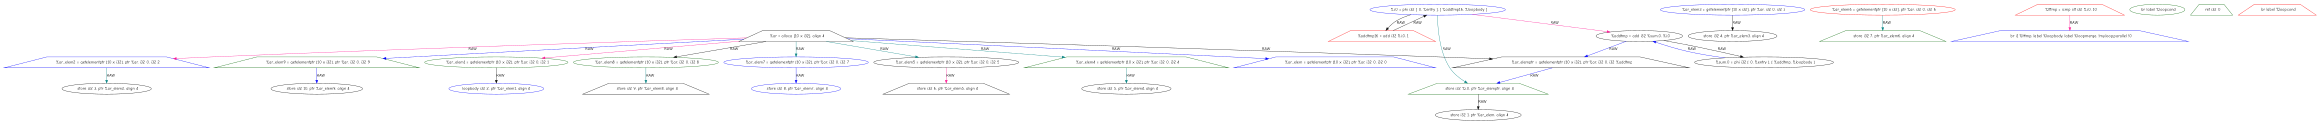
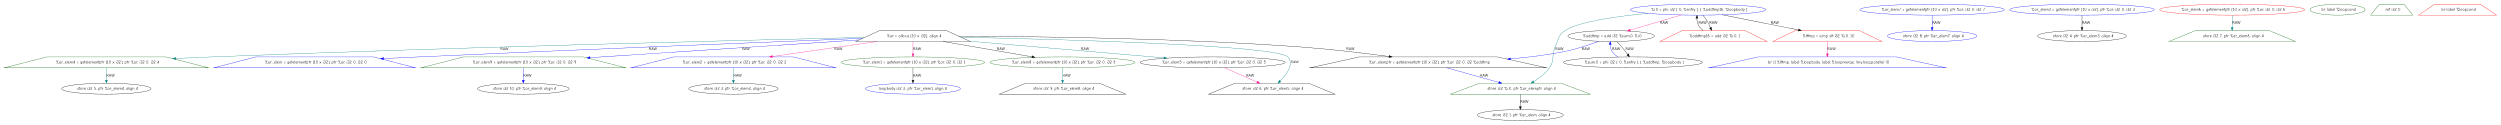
edge "%i.0 = phi i32 [ 0, %entry ], [ %addtmp16, %loopbody ]" -> "%lttmp = icmp slt i32 %i.0, 10": added, label "RAW"
edge "%ar = alloca [10 x i32], align 4" -> "%ar_elem7 = getelementptr [10 x i32], ptr %ar, i32 0, i32 7": now "%ar = alloca [10 x i32], align 4" -> "store i32 6, ptr %ar_elem5, align 4"
